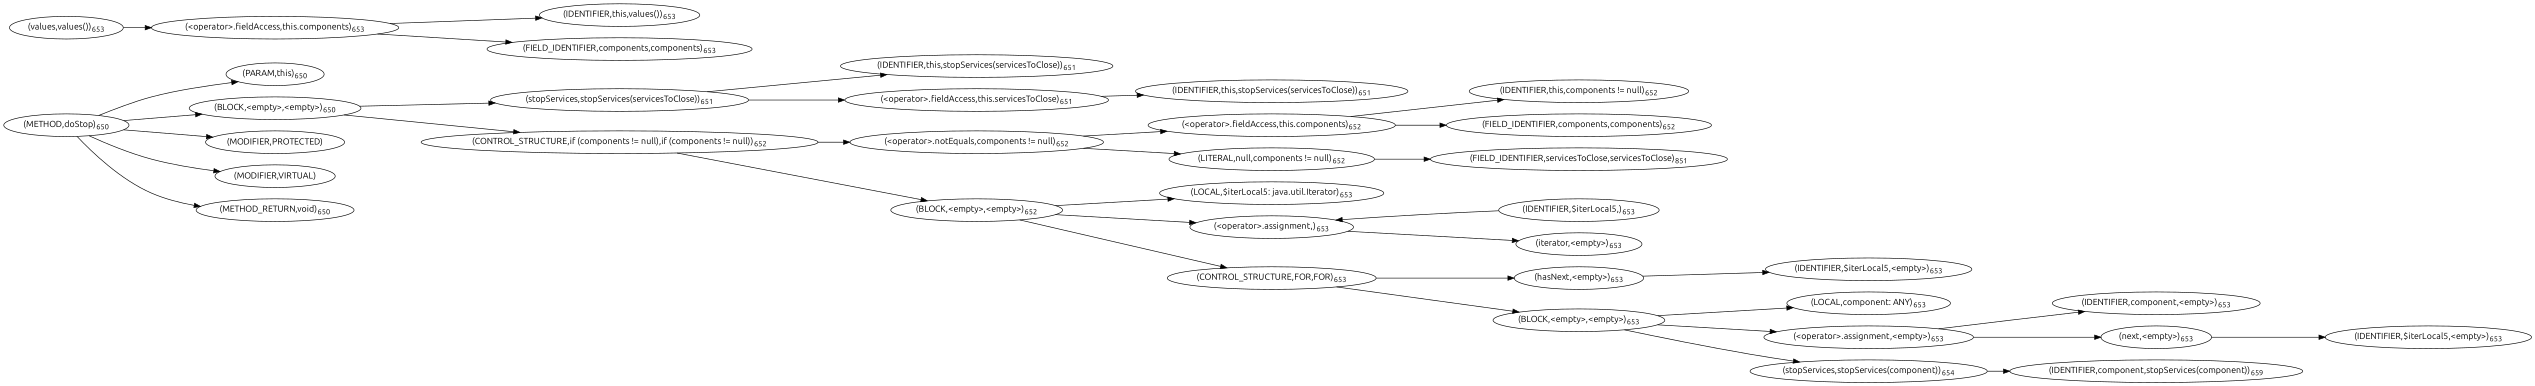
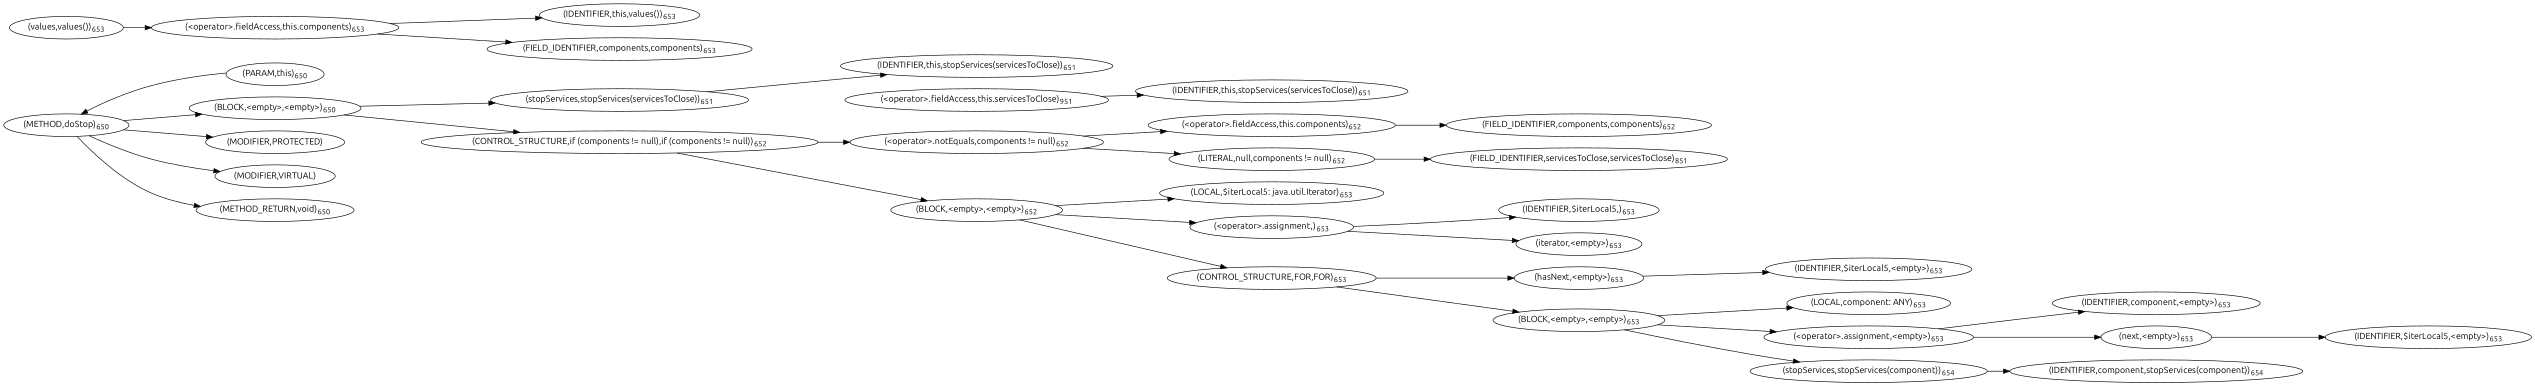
node "(IDENTIFIER,this,components != null)": removed
edge "(METHOD,doStop)" -> "(PARAM,this)": reversed
node "(<operator>.fieldAccess,this.servicesToClose)": text "651" -> "951"
edge "(stopServices,stopServices(servicesToClose))" -> "(<operator>.fieldAccess,this.servicesToClose)": removed
edge "(IDENTIFIER,$iterLocal5,)" -> "(<operator>.assignment,)": reversed
node "(IDENTIFIER,component,stopServices(component))": text "659" -> "654"
